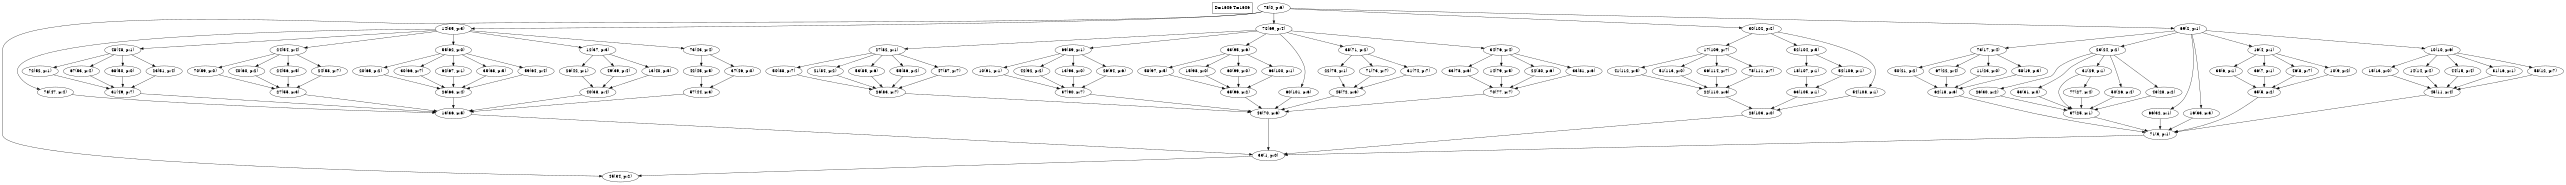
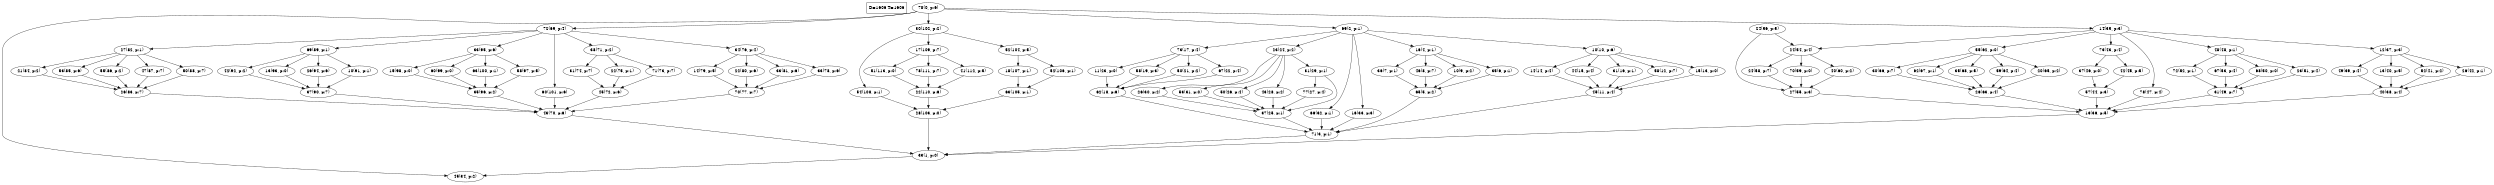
edge "24(54, p:4)" -> "24(56, p:5)": reversed
node "36(114, p:7)": removed
node "52(41, p:2)": added
